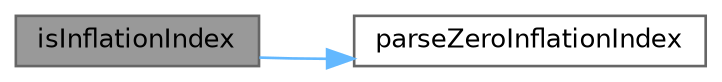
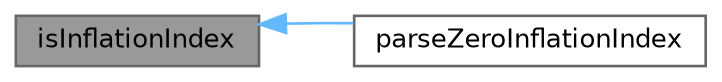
edge "isInflationIndex" -> "parseZeroInflationIndex": reversed
